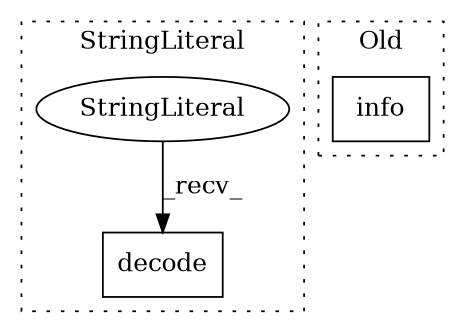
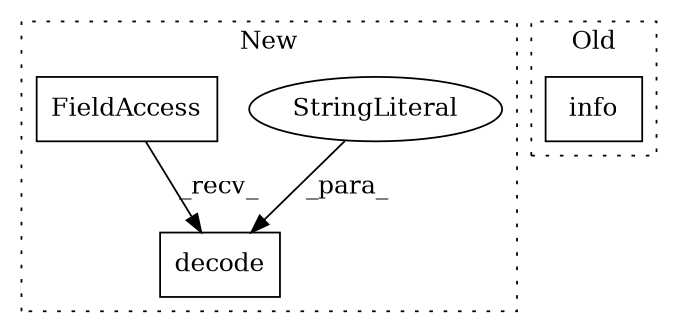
cluster "StringLiteral": label "StringLiteral" -> "New"
node "FieldAccess": added
edge "StringLiteral" -> "decode": label "_recv_" -> "_para_"
